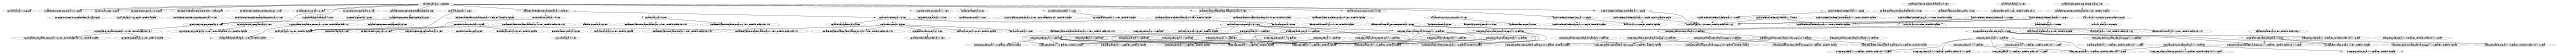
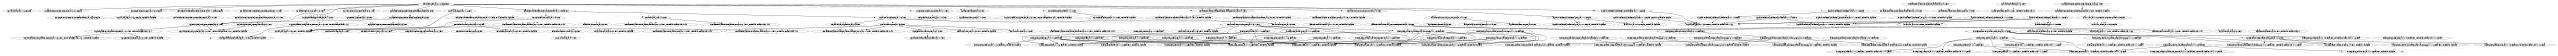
node "org.json:json:jar:20250517:compile": removed
node "(io.vavr:vavr:jar:0.10.2:compile - omitted for duplicate)": label "(io.vavr:vavr:jar:0.10.2:compile - omitted for duplicate)" -> "(io.vavr:vavr:jar:0.10.2:compile - omitted jar duplicate)"
node "net.java.dev.jna:jna:jar:5.13.0:test": added
